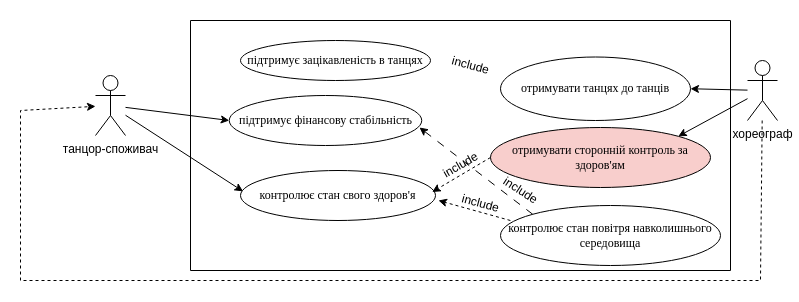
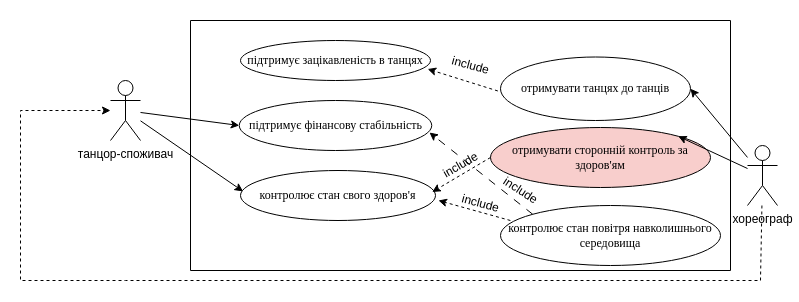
edge "отримувати танцях до танців" -> "підтримує зацікавленість в танцях": added
node "хореограф": moved (763, 91) -> (763, 176)
node "танцор-споживач": moved (111, 106) -> (126, 111)
node "підтримує фінансову стабільність": moved (326, 121) -> (336, 126)
